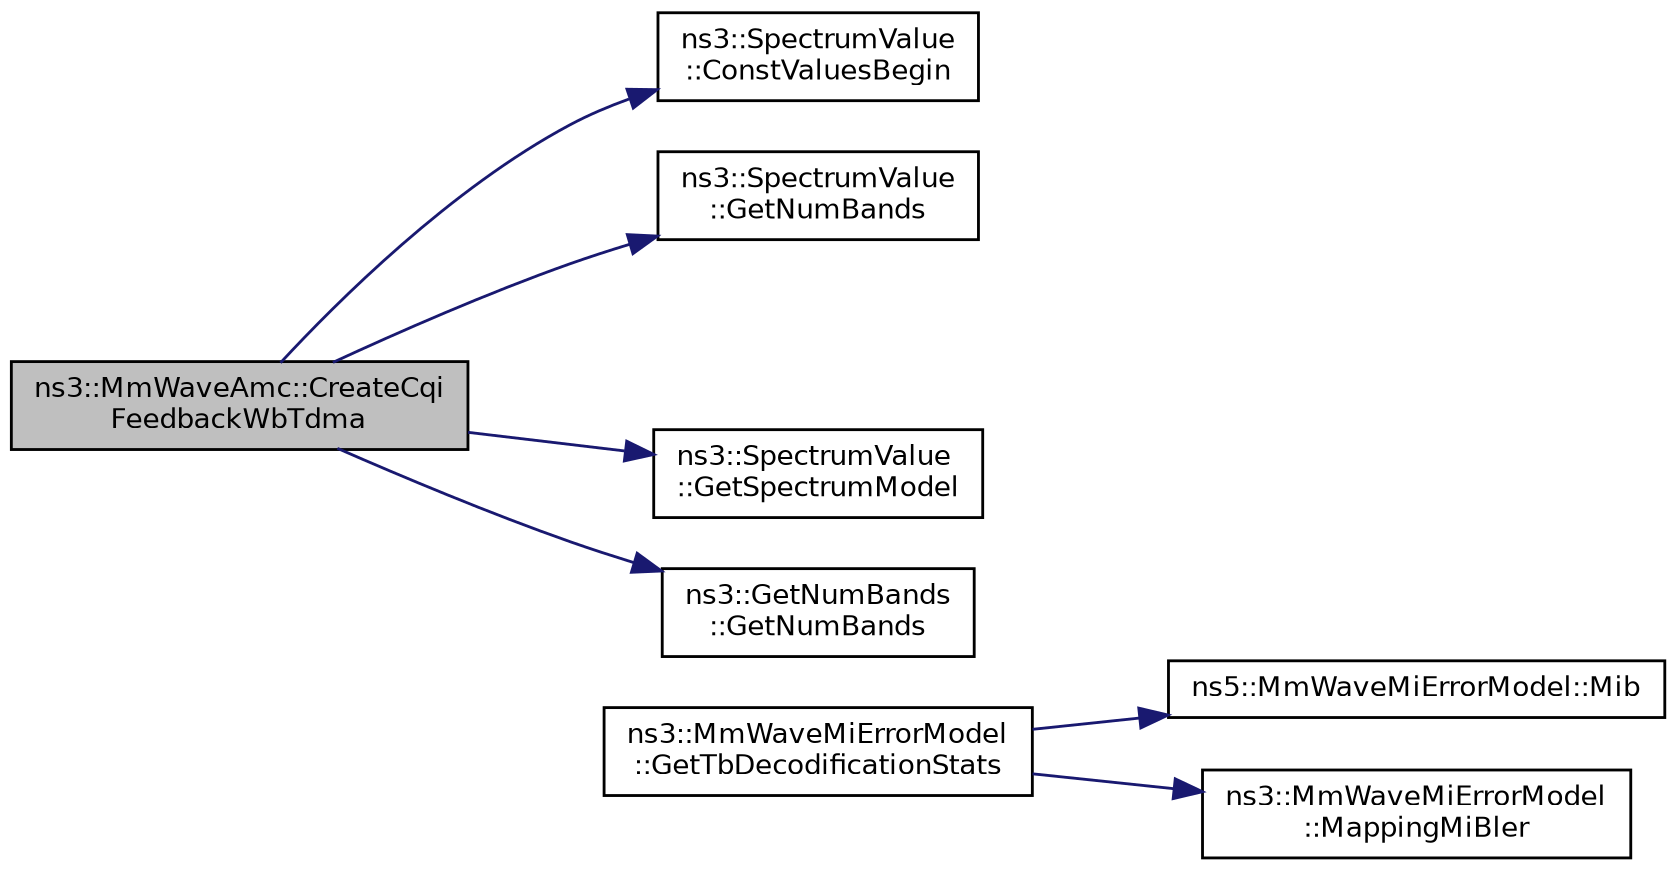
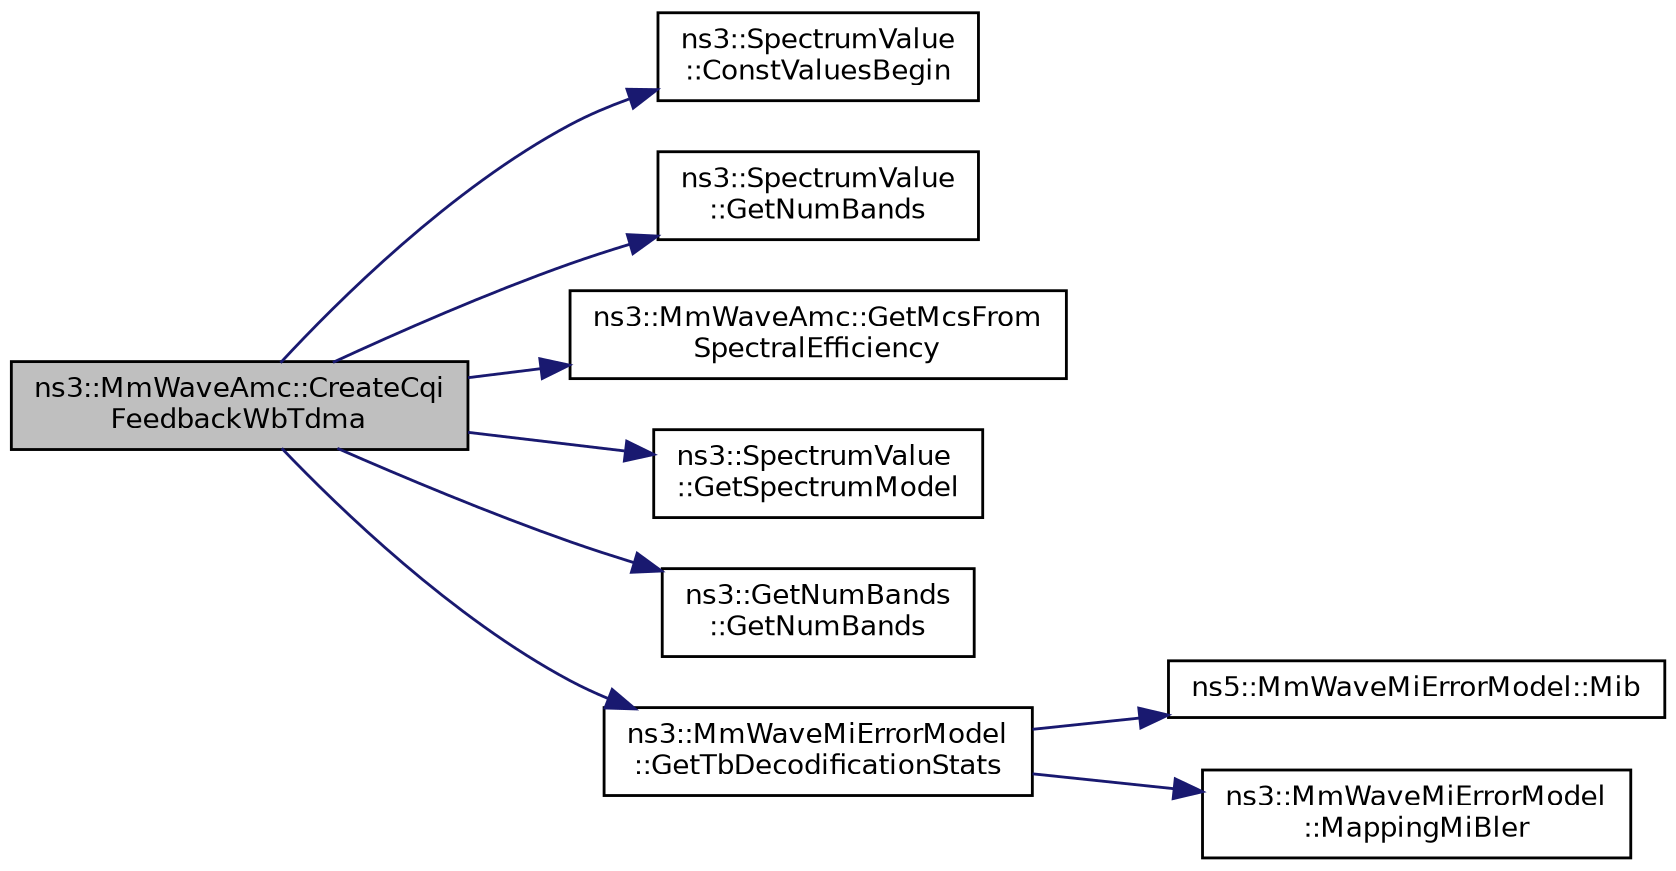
node "ns3::MmWaveAmc::GetMcsFrom SpectralEfficiency": added
edge "ns3::MmWaveAmc::CreateCqi FeedbackWbTdma" -> "ns3::MmWaveMiErrorModel ::GetTbDecodificationStats": added
